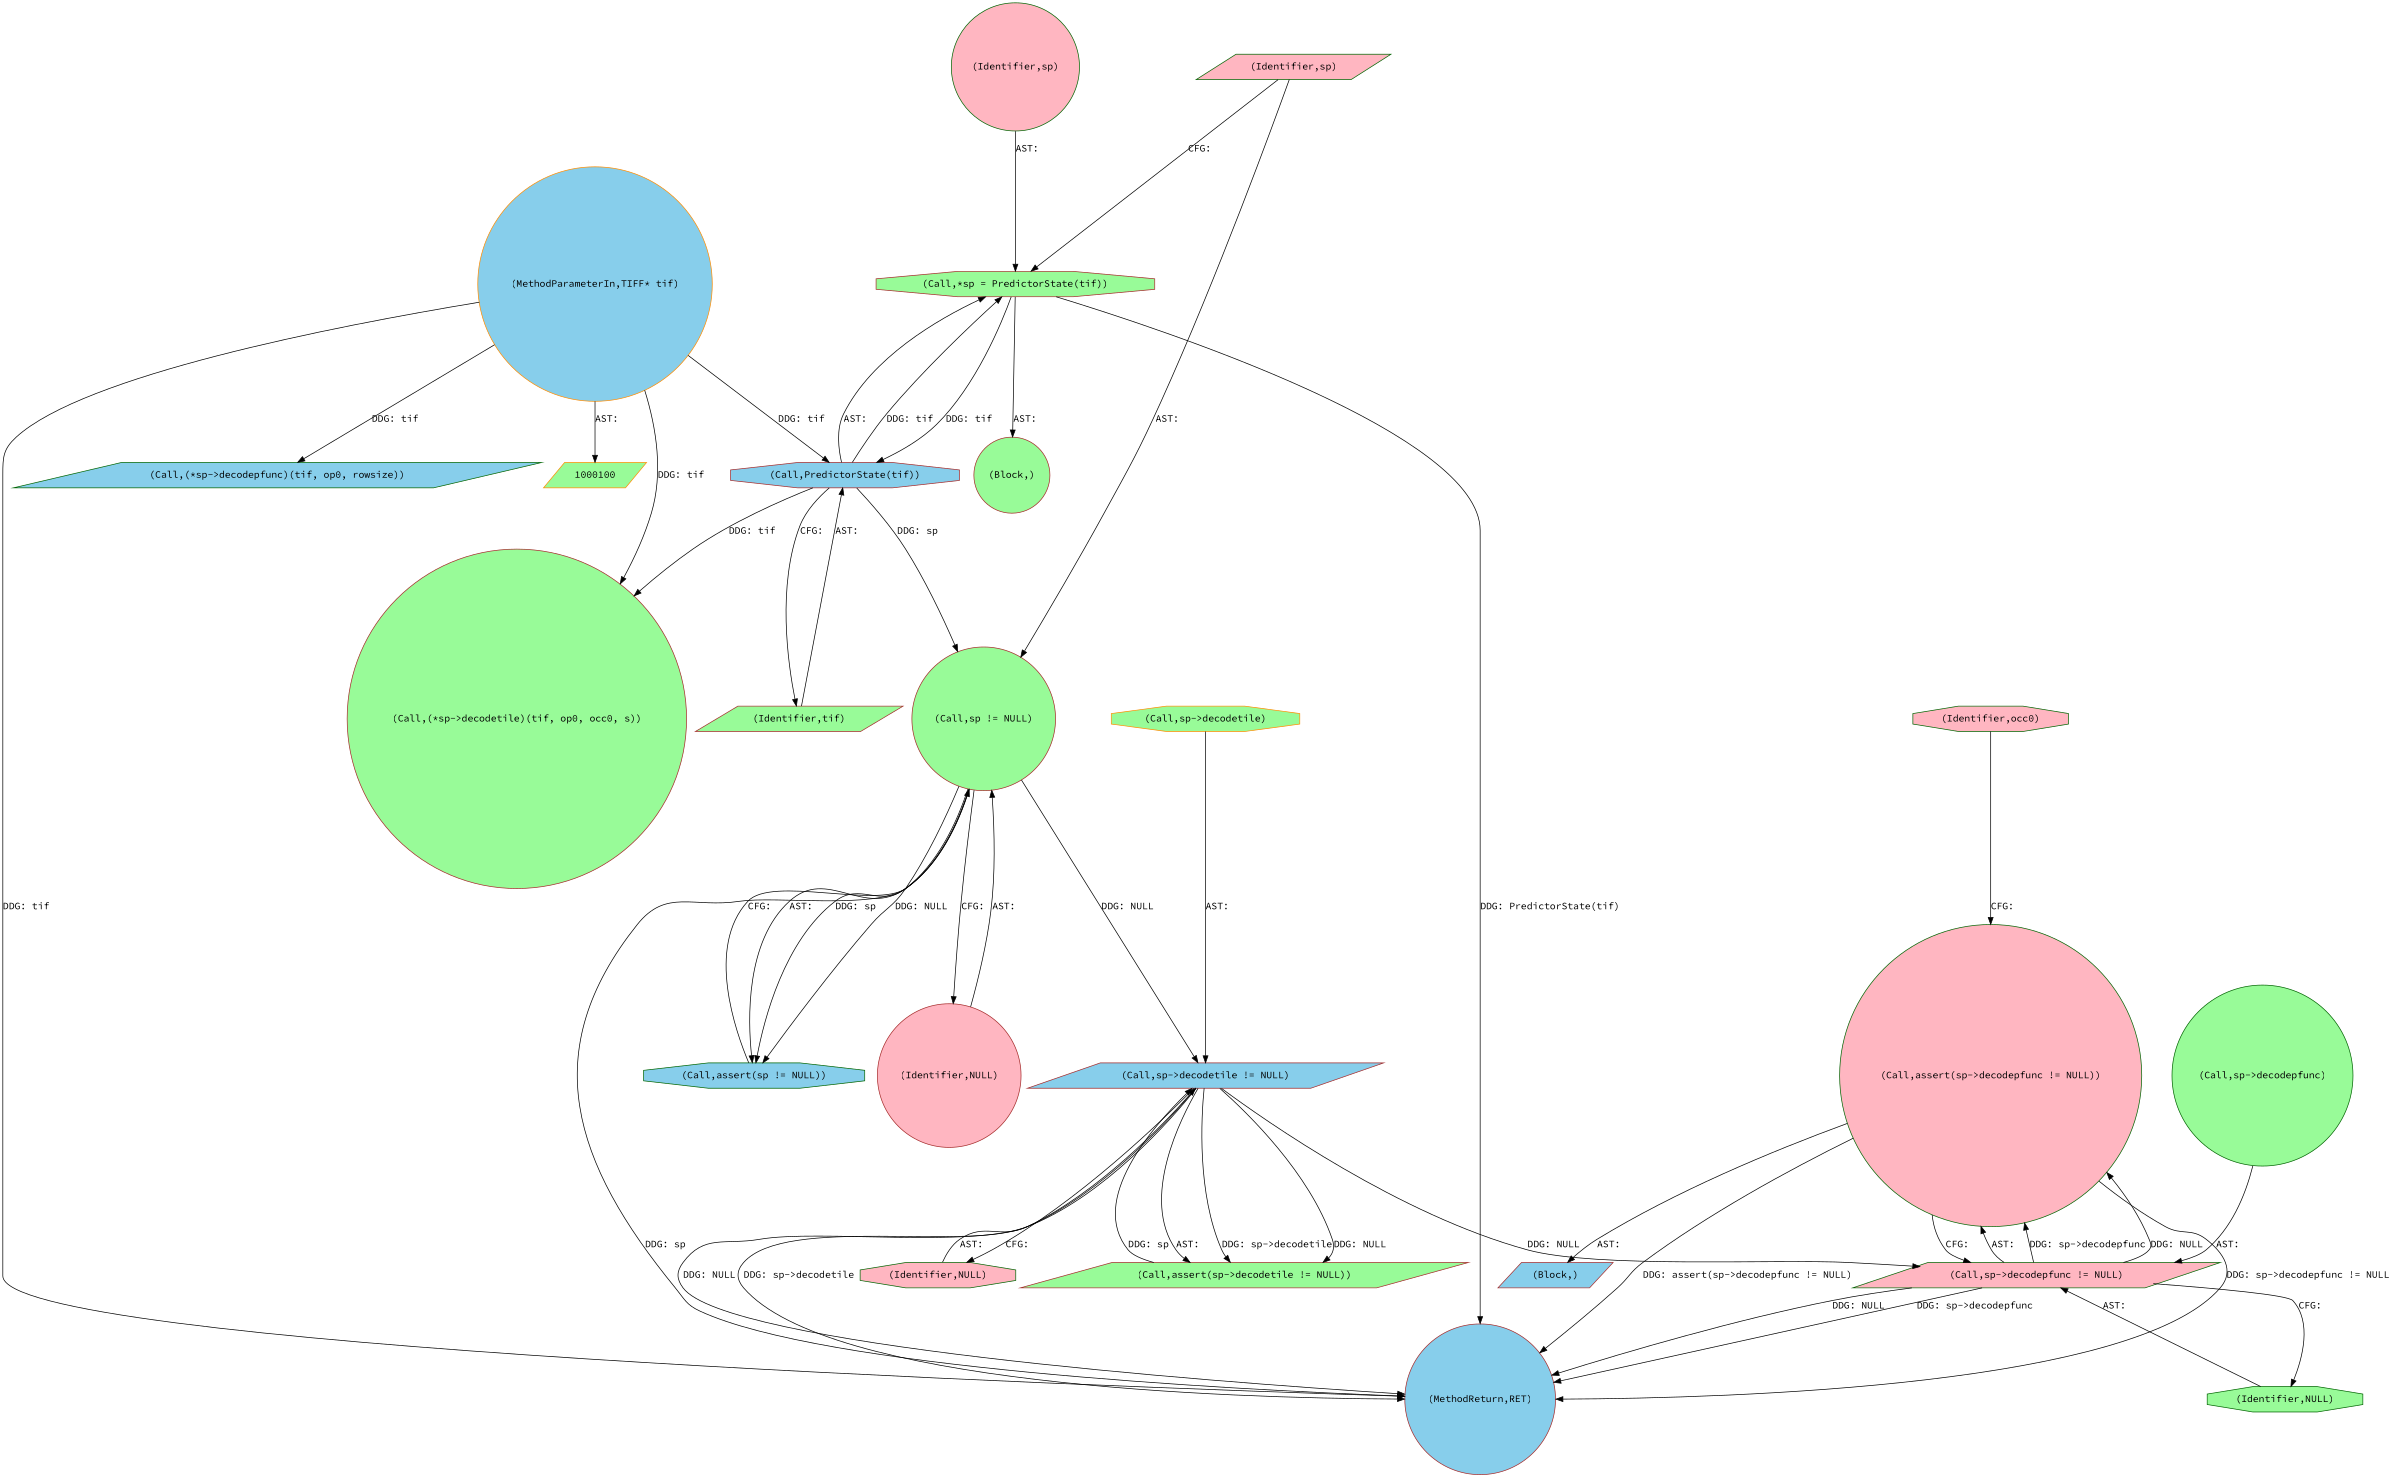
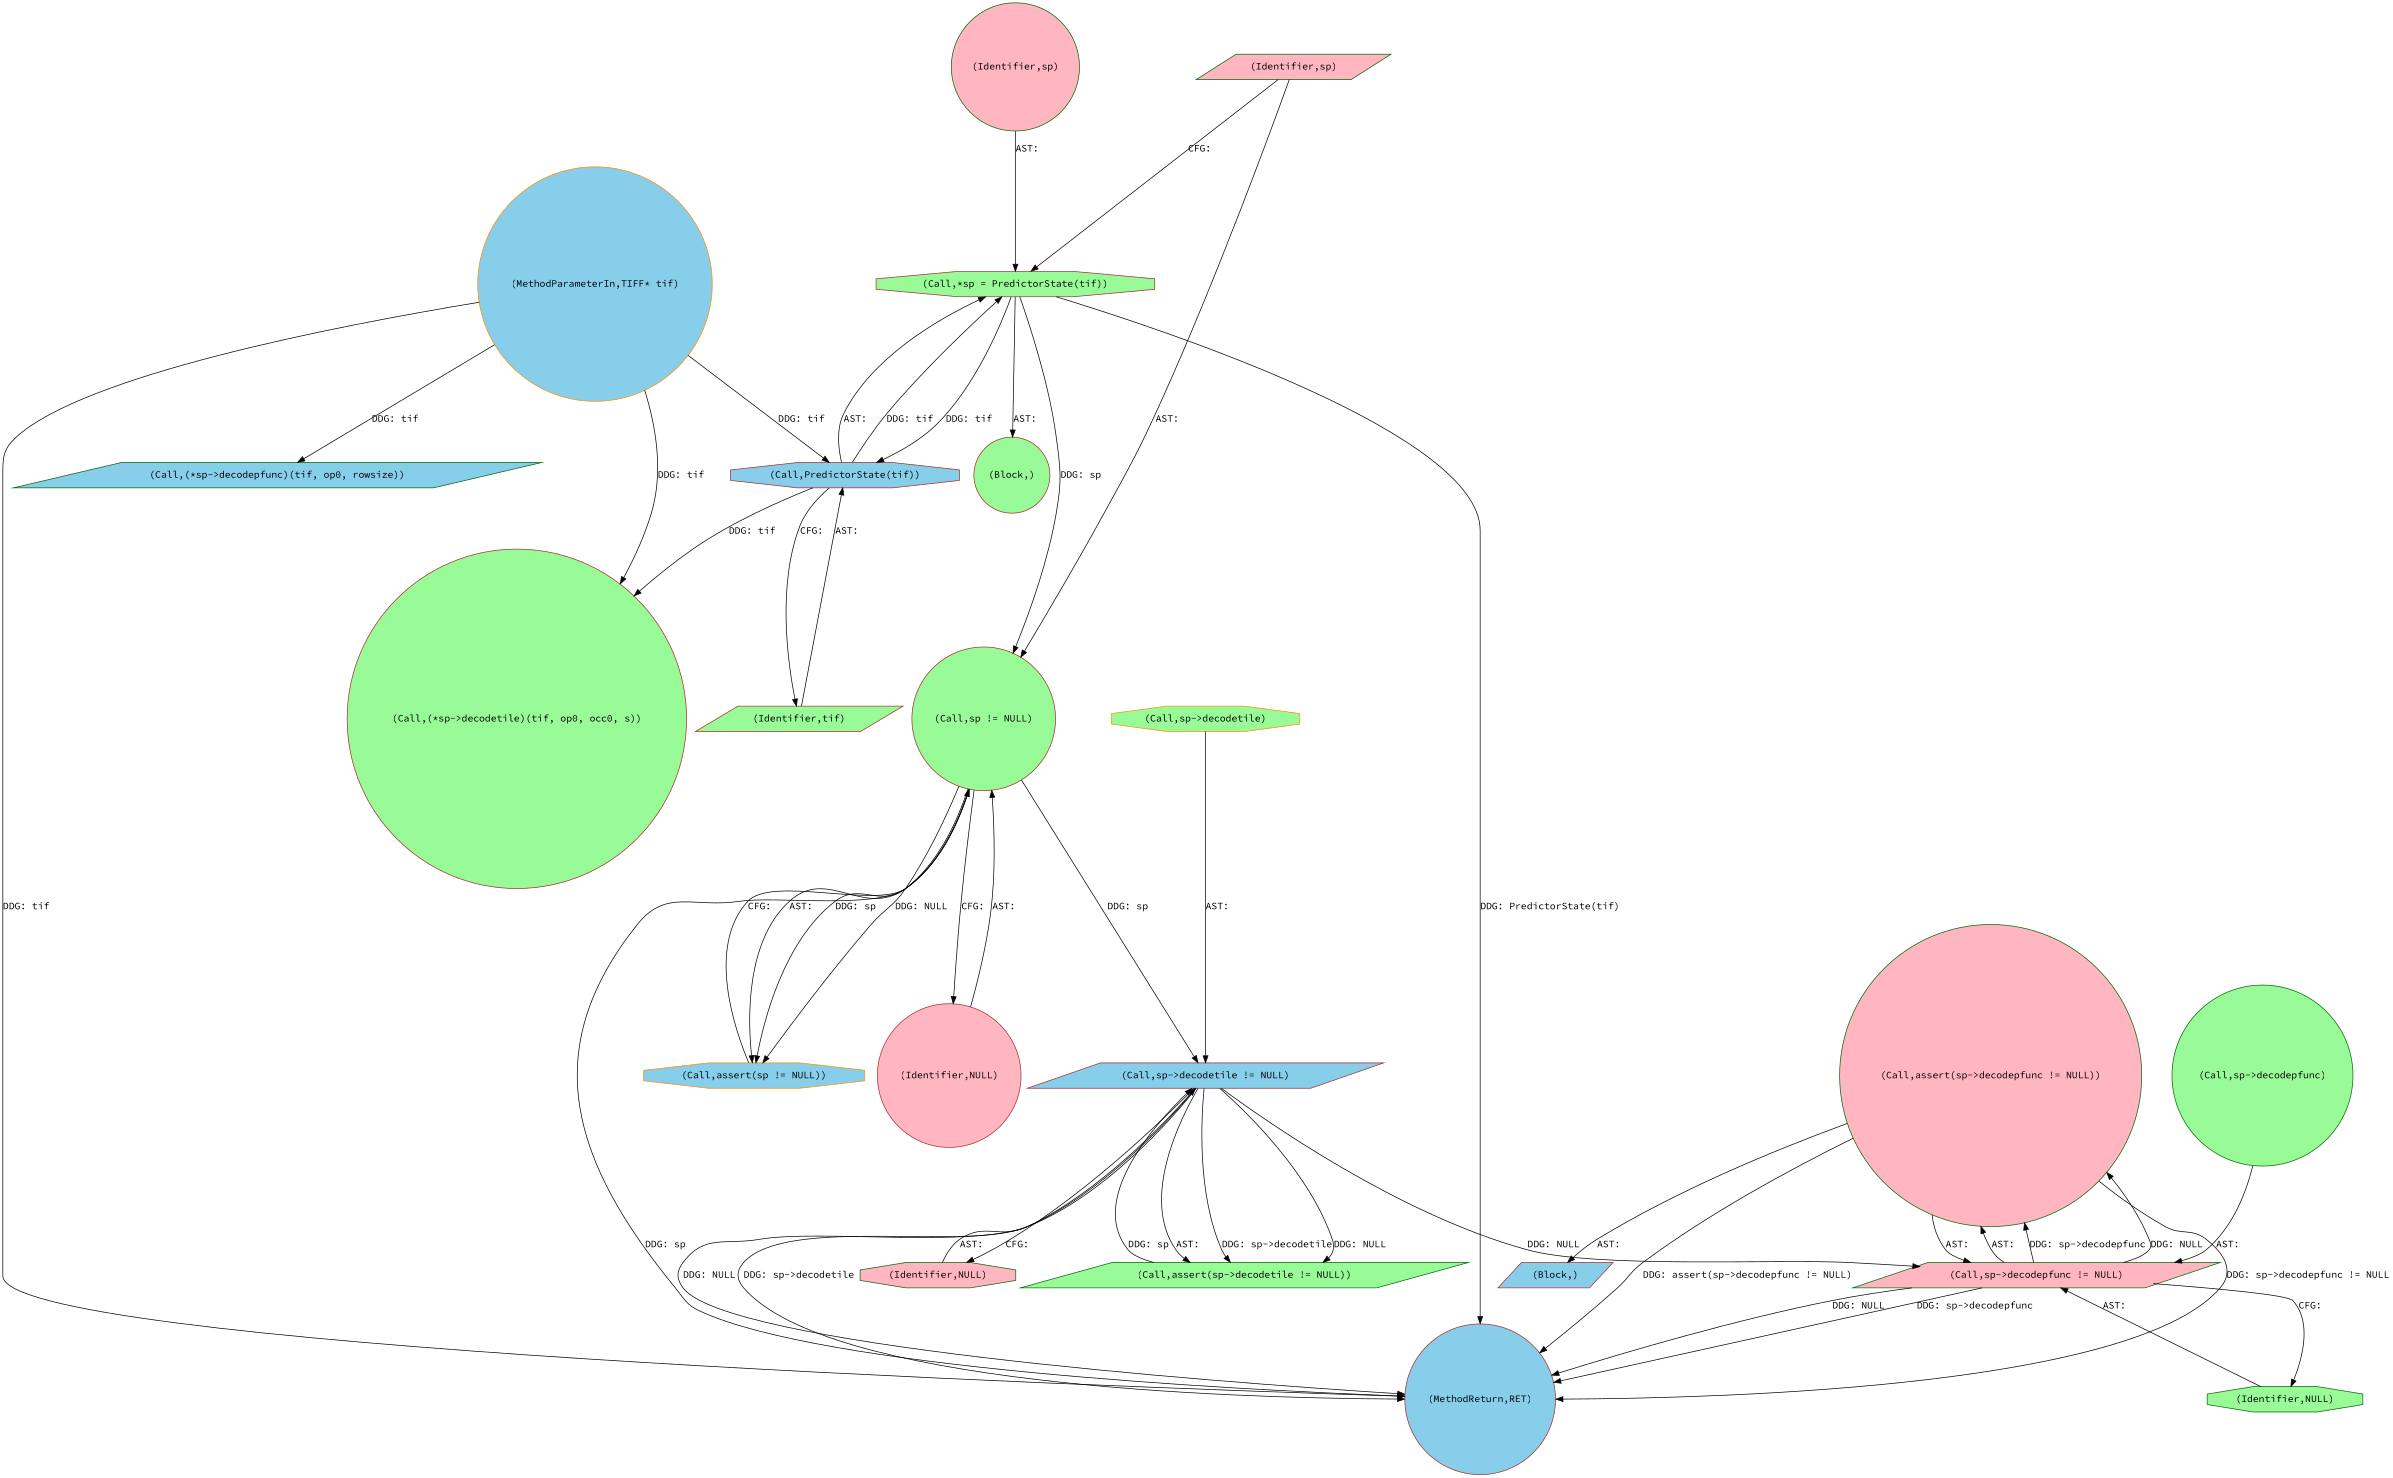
node "1000100": removed
edge "(Call,PredictorState(tif))" -> "(Call,sp != NULL)": now "(Call,*sp = PredictorState(tif))" -> "(Call,sp != NULL)"
node "(Identifier,occ0)": removed
edge "(Call,sp != NULL)" -> "(Call,sp->decodetile != NULL)": label "DDG: NULL" -> "DDG: sp"
node "(Call,assert(sp != NULL))": color darkgreen -> darkorange
edge "(Call,assert(sp->decodepfunc != NULL))" -> "(Call,sp->decodepfunc != NULL)": label "CFG: " -> "AST: "
node "(Call,assert(sp->decodetile != NULL))": color brown -> darkgreen
